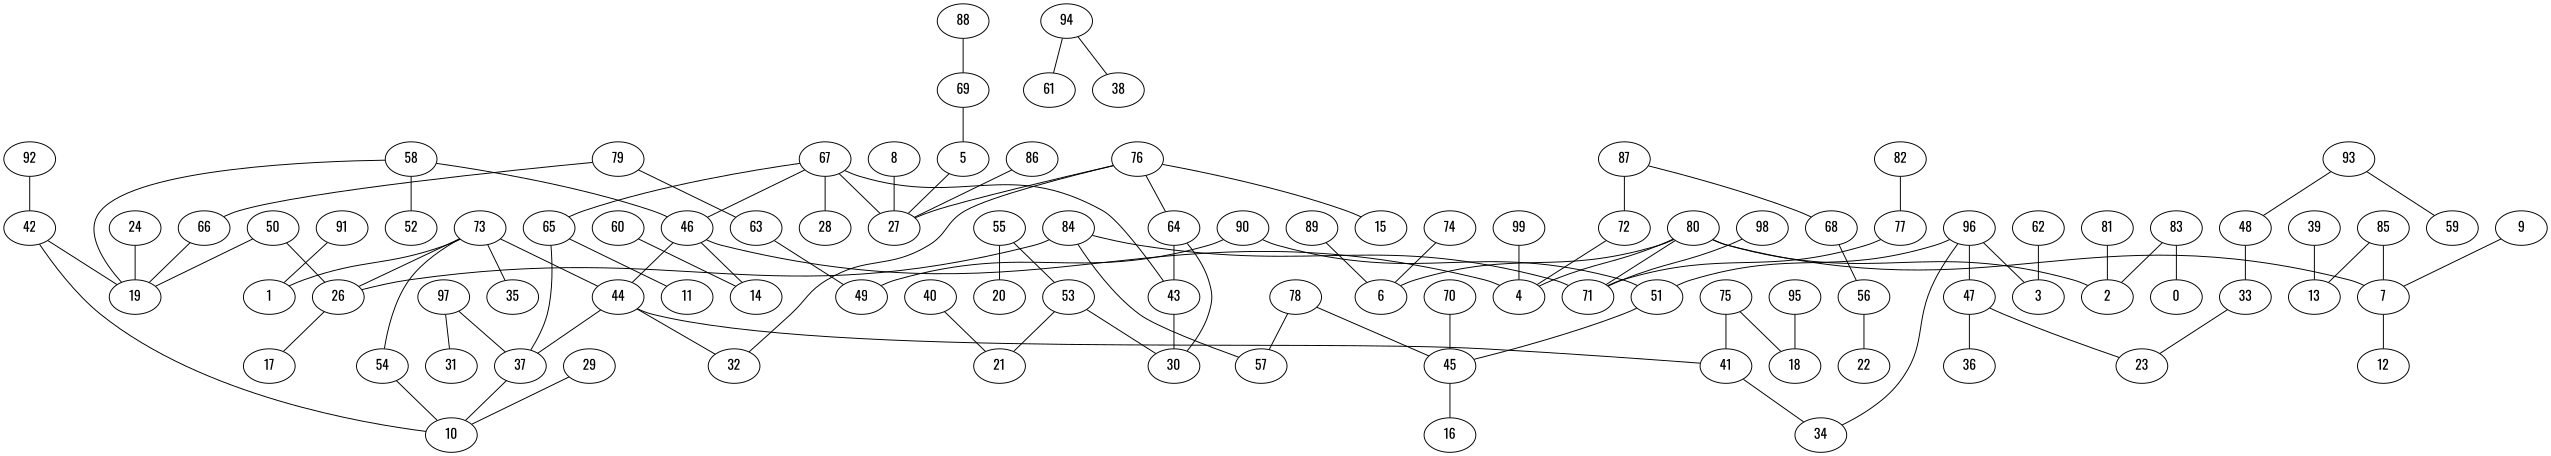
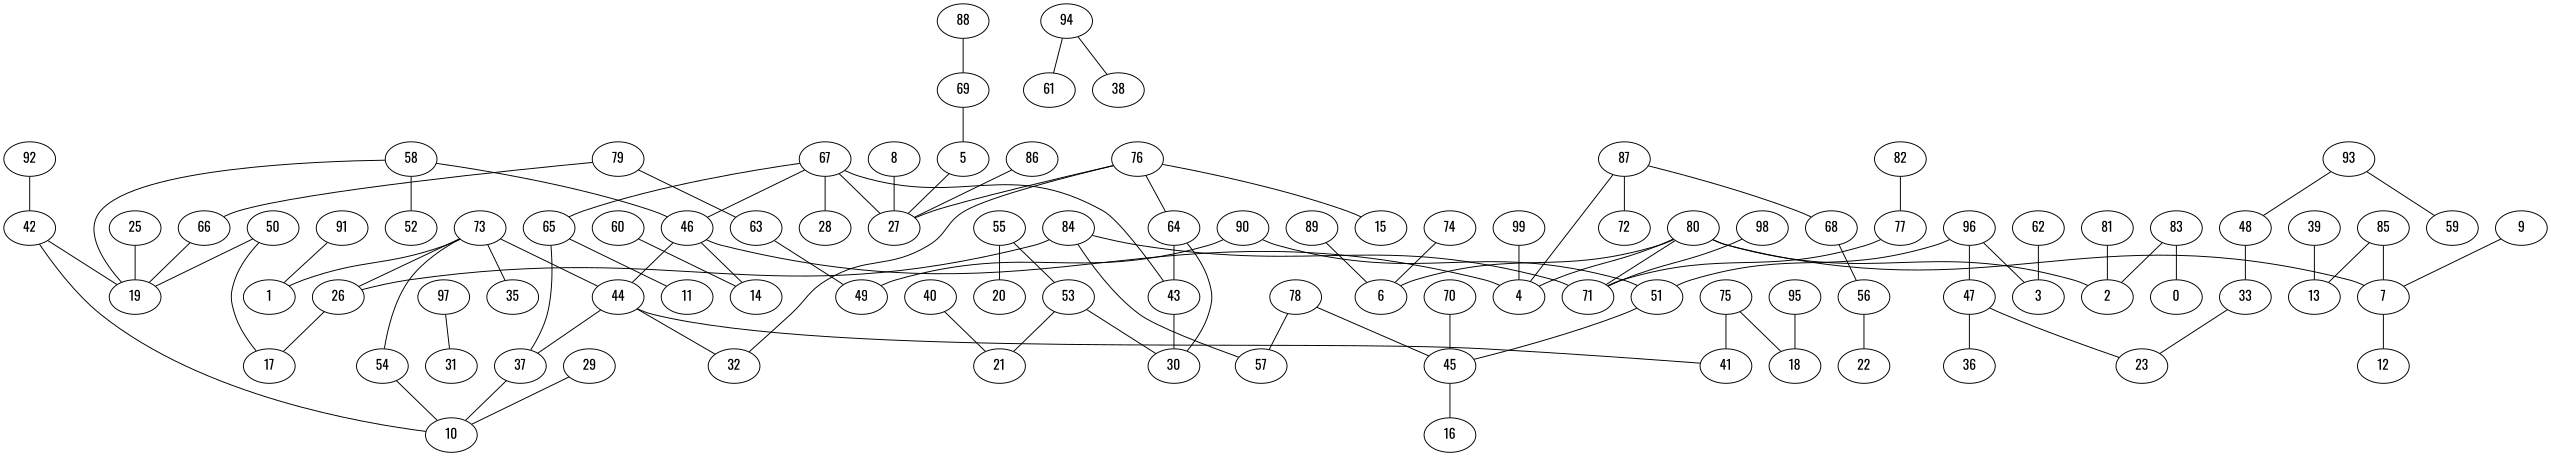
node "24": label "24" -> "25"
edge "72" -- "4": now "87" -- "4"
edge "50" -- "26": now "50" -- "17"
edge "97" -- "37": removed
node "34": removed
